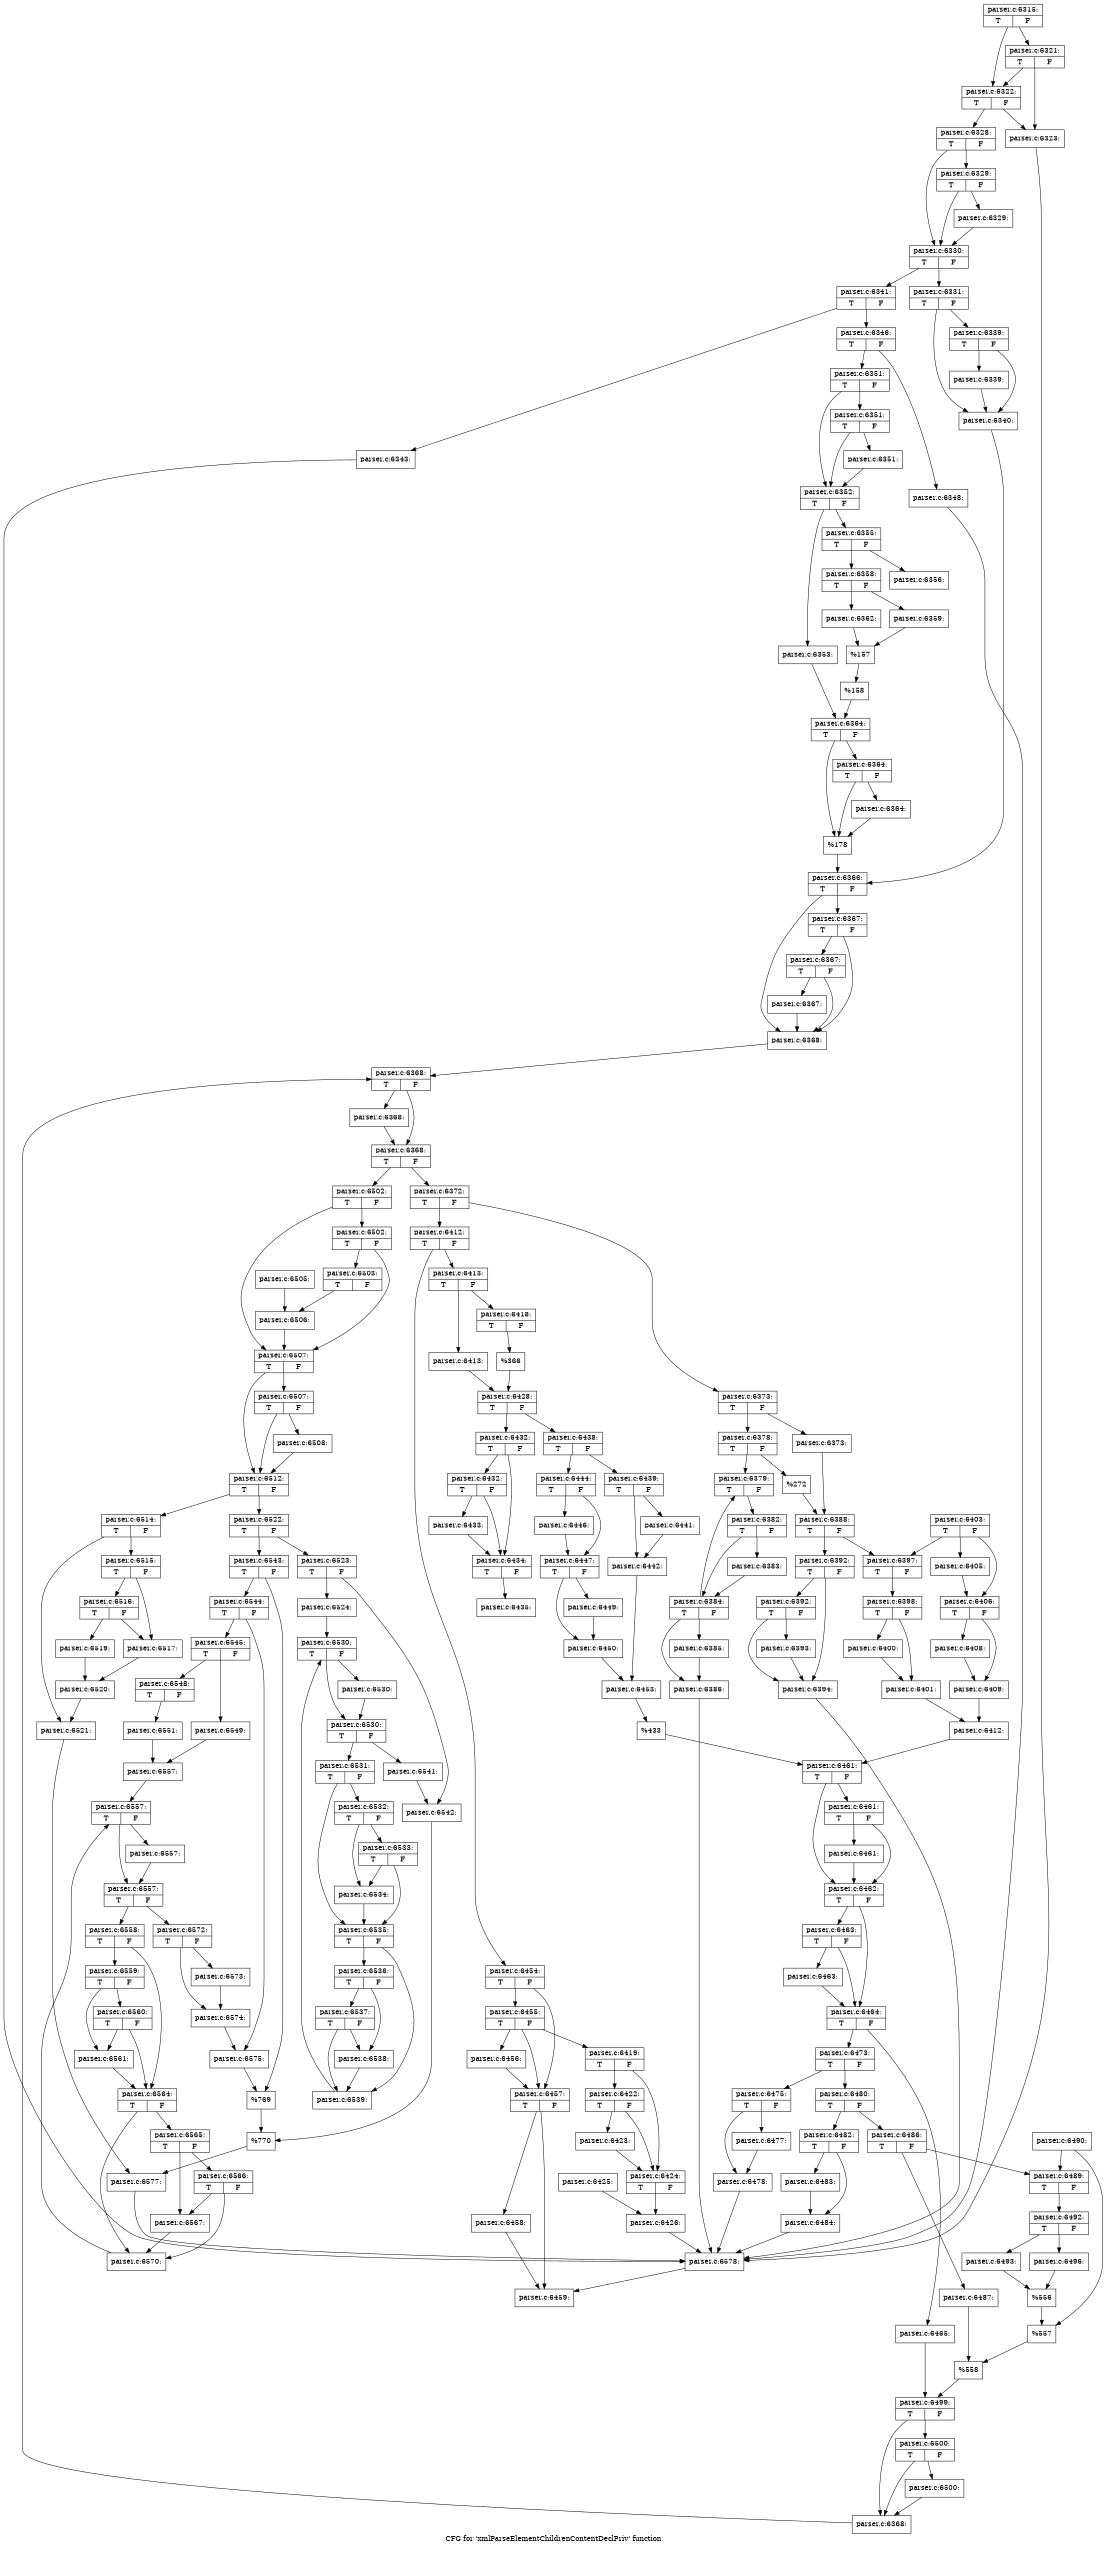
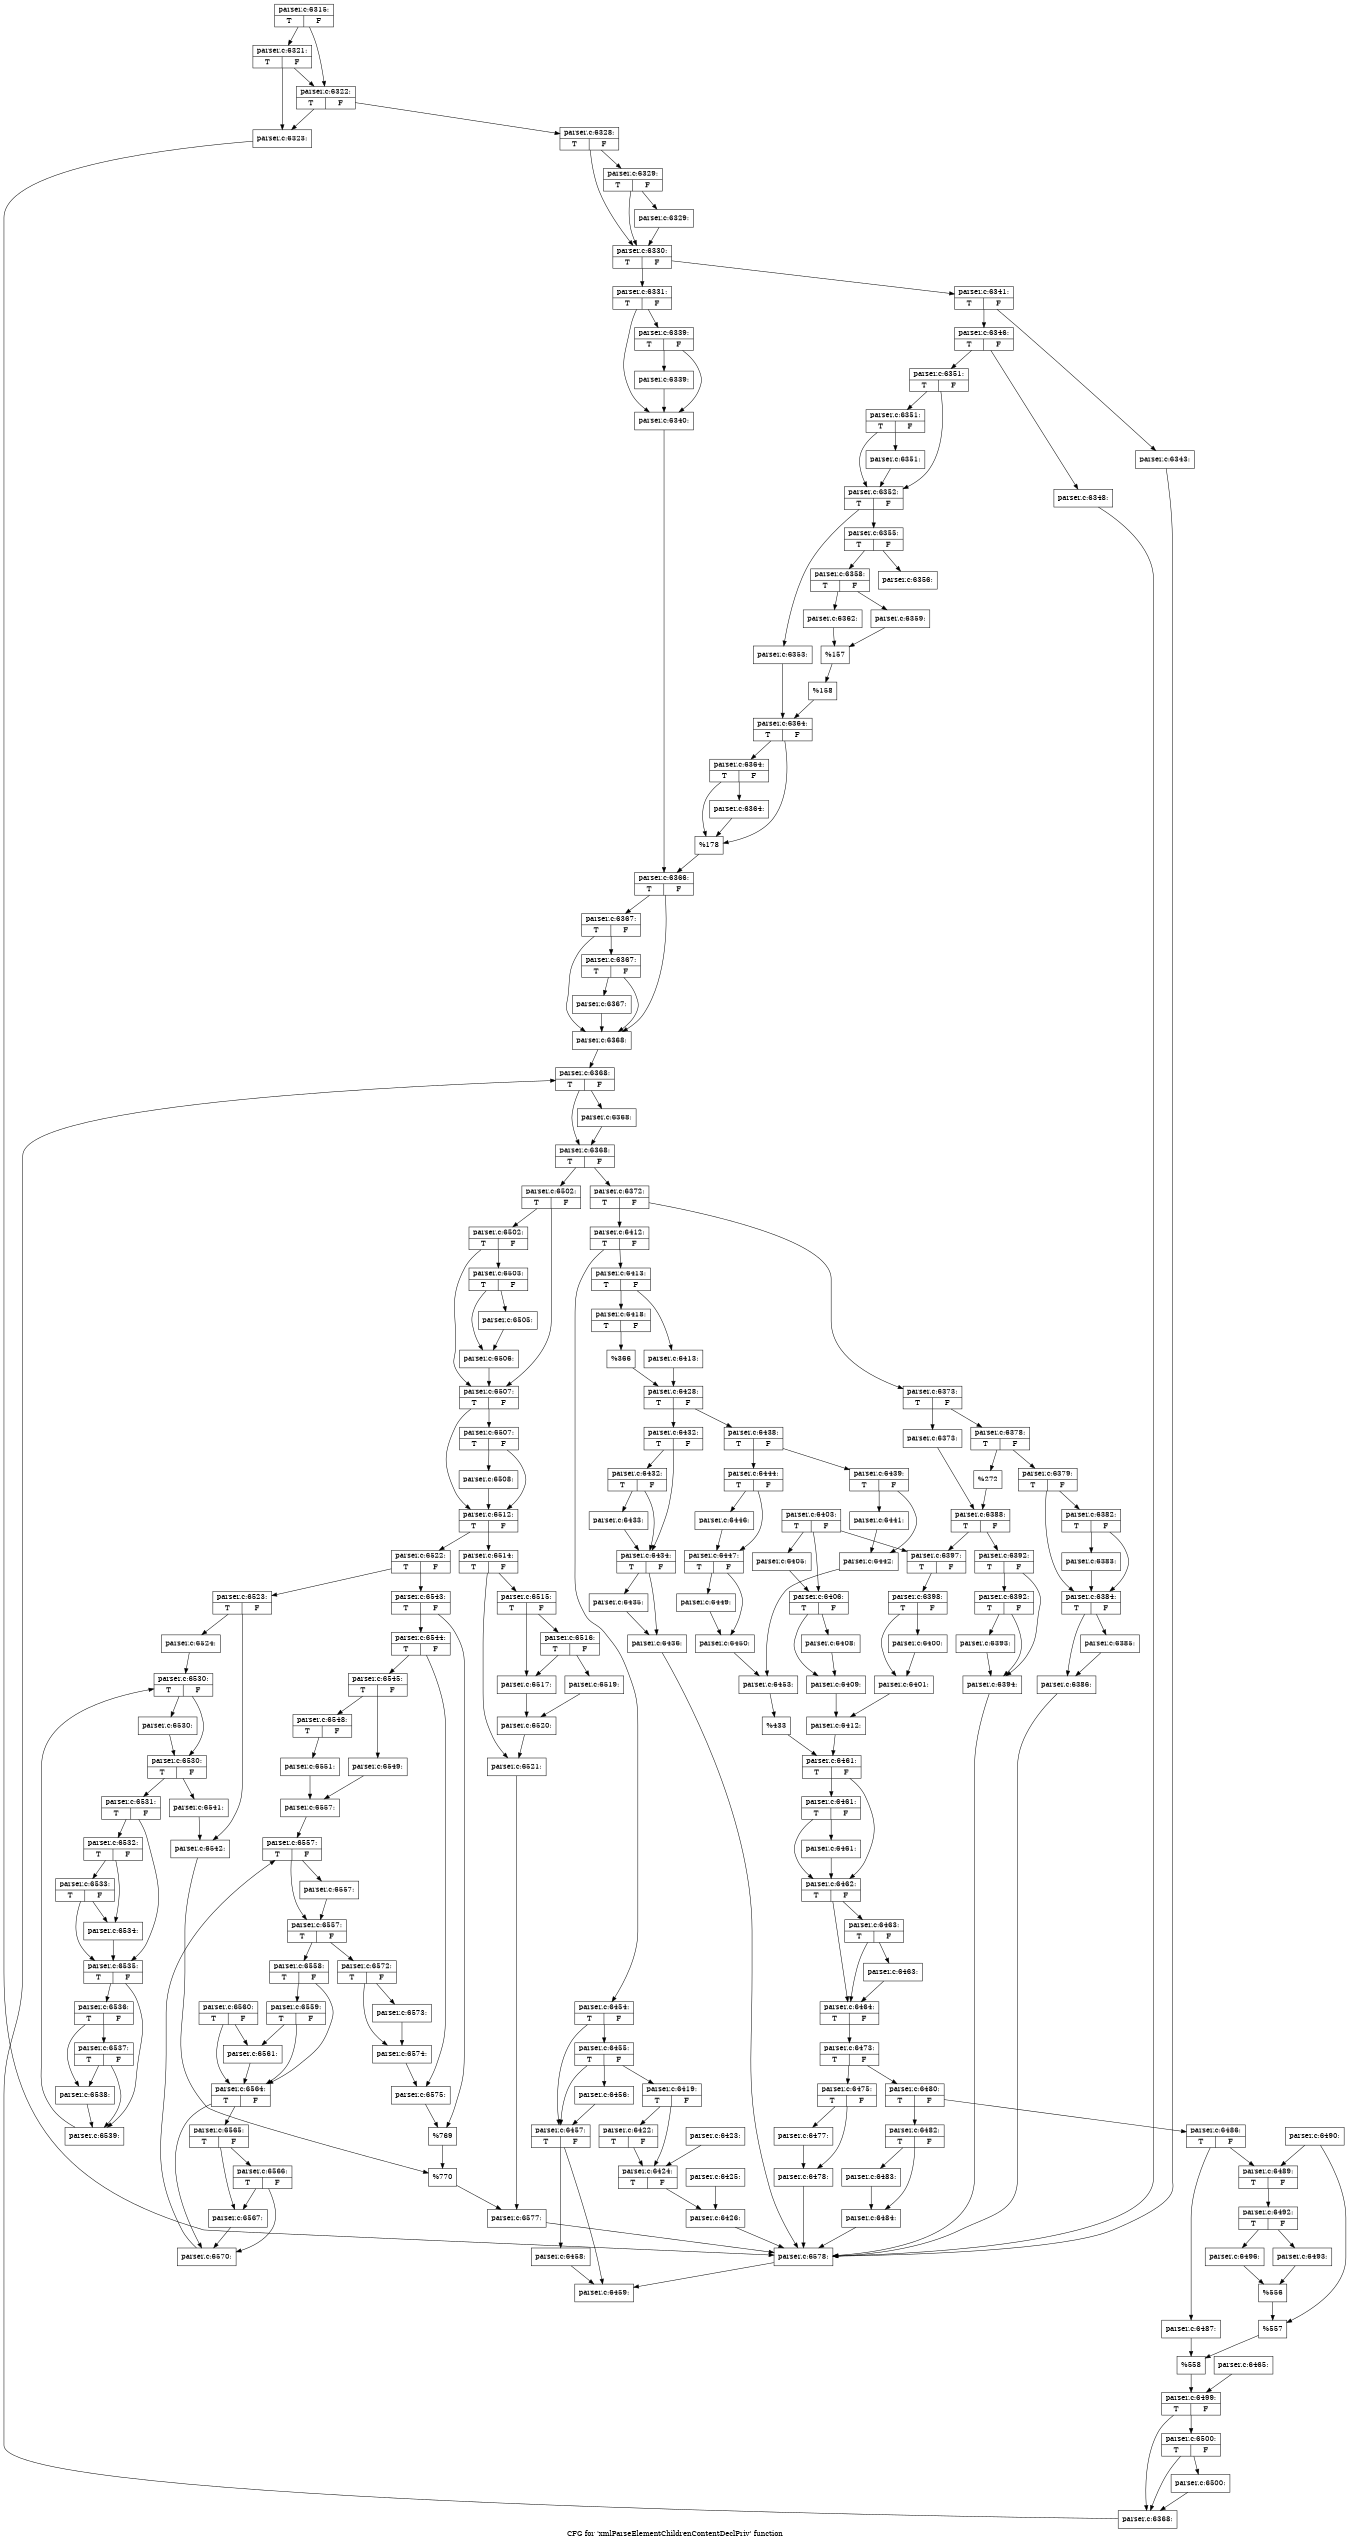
edge "parser.c:6503:" -> "parser.c:6505:": added
edge "parser.c:6384:" -> "parser.c:6379:": reversed
node "parser.c:6436:": added
edge "parser.c:6559:" -> "parser.c:6560:": now "parser.c:6559:" -> "parser.c:6564:"
edge "parser.c:6422:" -> "parser.c:6423:": removed
edge "parser.c:6464:" -> "parser.c:6465:": removed
